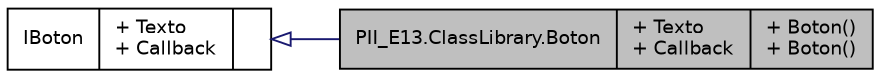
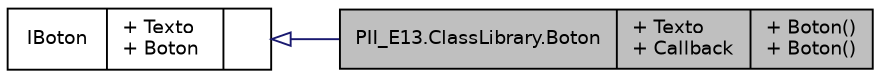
node "IBoton": text "+ Callback" -> "+ Boton"
